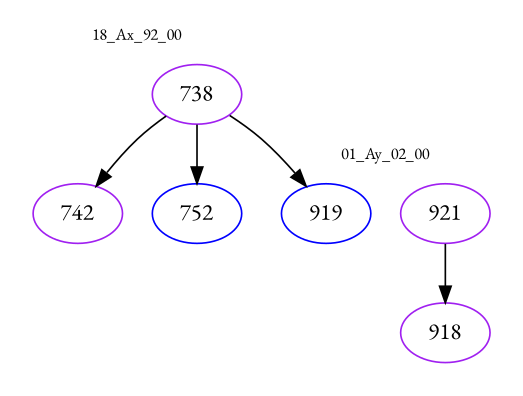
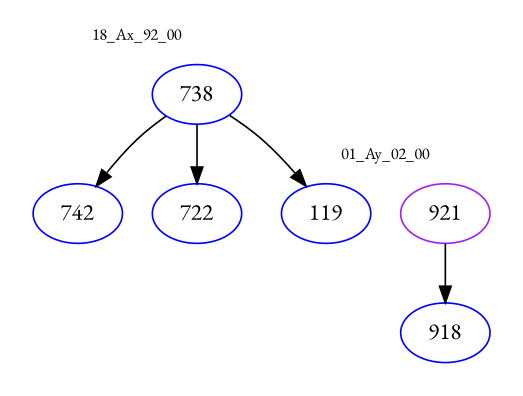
node "738": color purple -> blue
node "742": color purple -> blue
node "752": label "752" -> "722"
node "919": label "919" -> "119"
node "918": color purple -> blue
